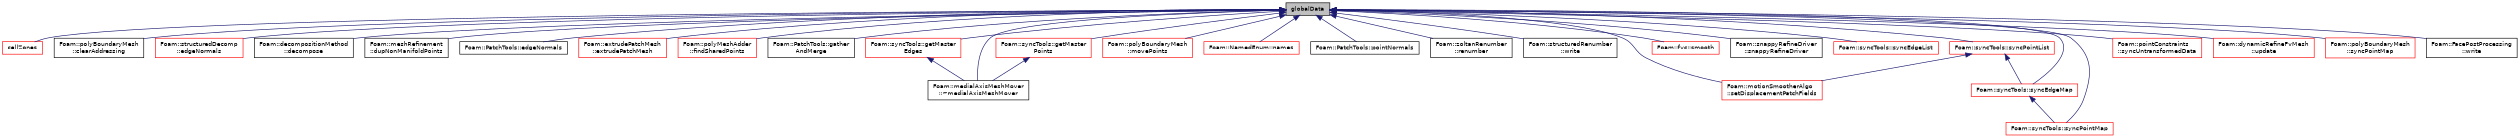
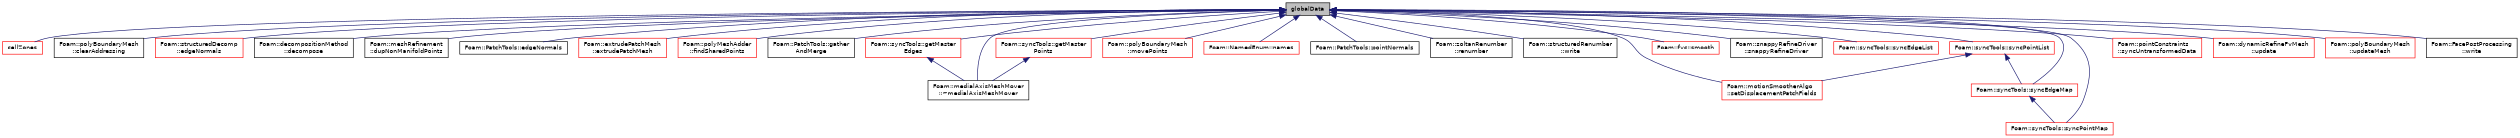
node "Foam::polyBoundaryMesh ::syncPointMap": label "Foam::polyBoundaryMesh ::syncPointMap" -> "Foam::polyBoundaryMesh ::updateMesh"
